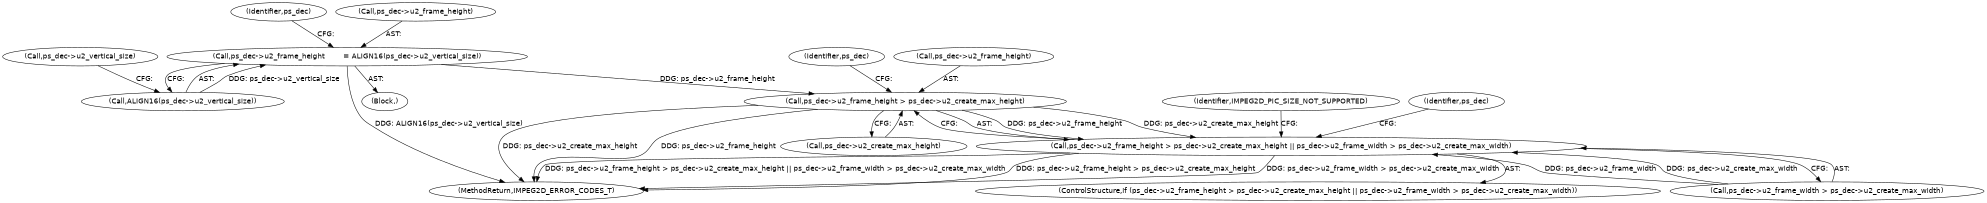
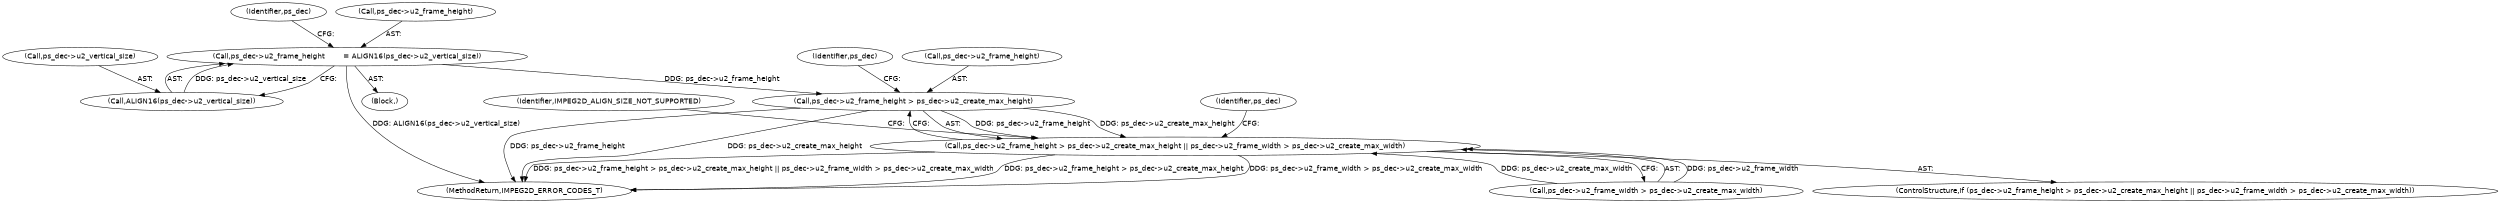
edge "(Call,ps_dec->u2_vertical_size)" -> "(Call,ALIGN16(ps_dec->u2_vertical_size))": label "CFG: " -> "AST: "
node "(Identifier,IMPEG2D_PIC_SIZE_NOT_SUPPORTED)": label "(Identifier,IMPEG2D_PIC_SIZE_NOT_SUPPORTED)" -> "(Identifier,IMPEG2D_ALIGN_SIZE_NOT_SUPPORTED)"
node "(Call,ps_dec->u2_create_max_height)": removed
